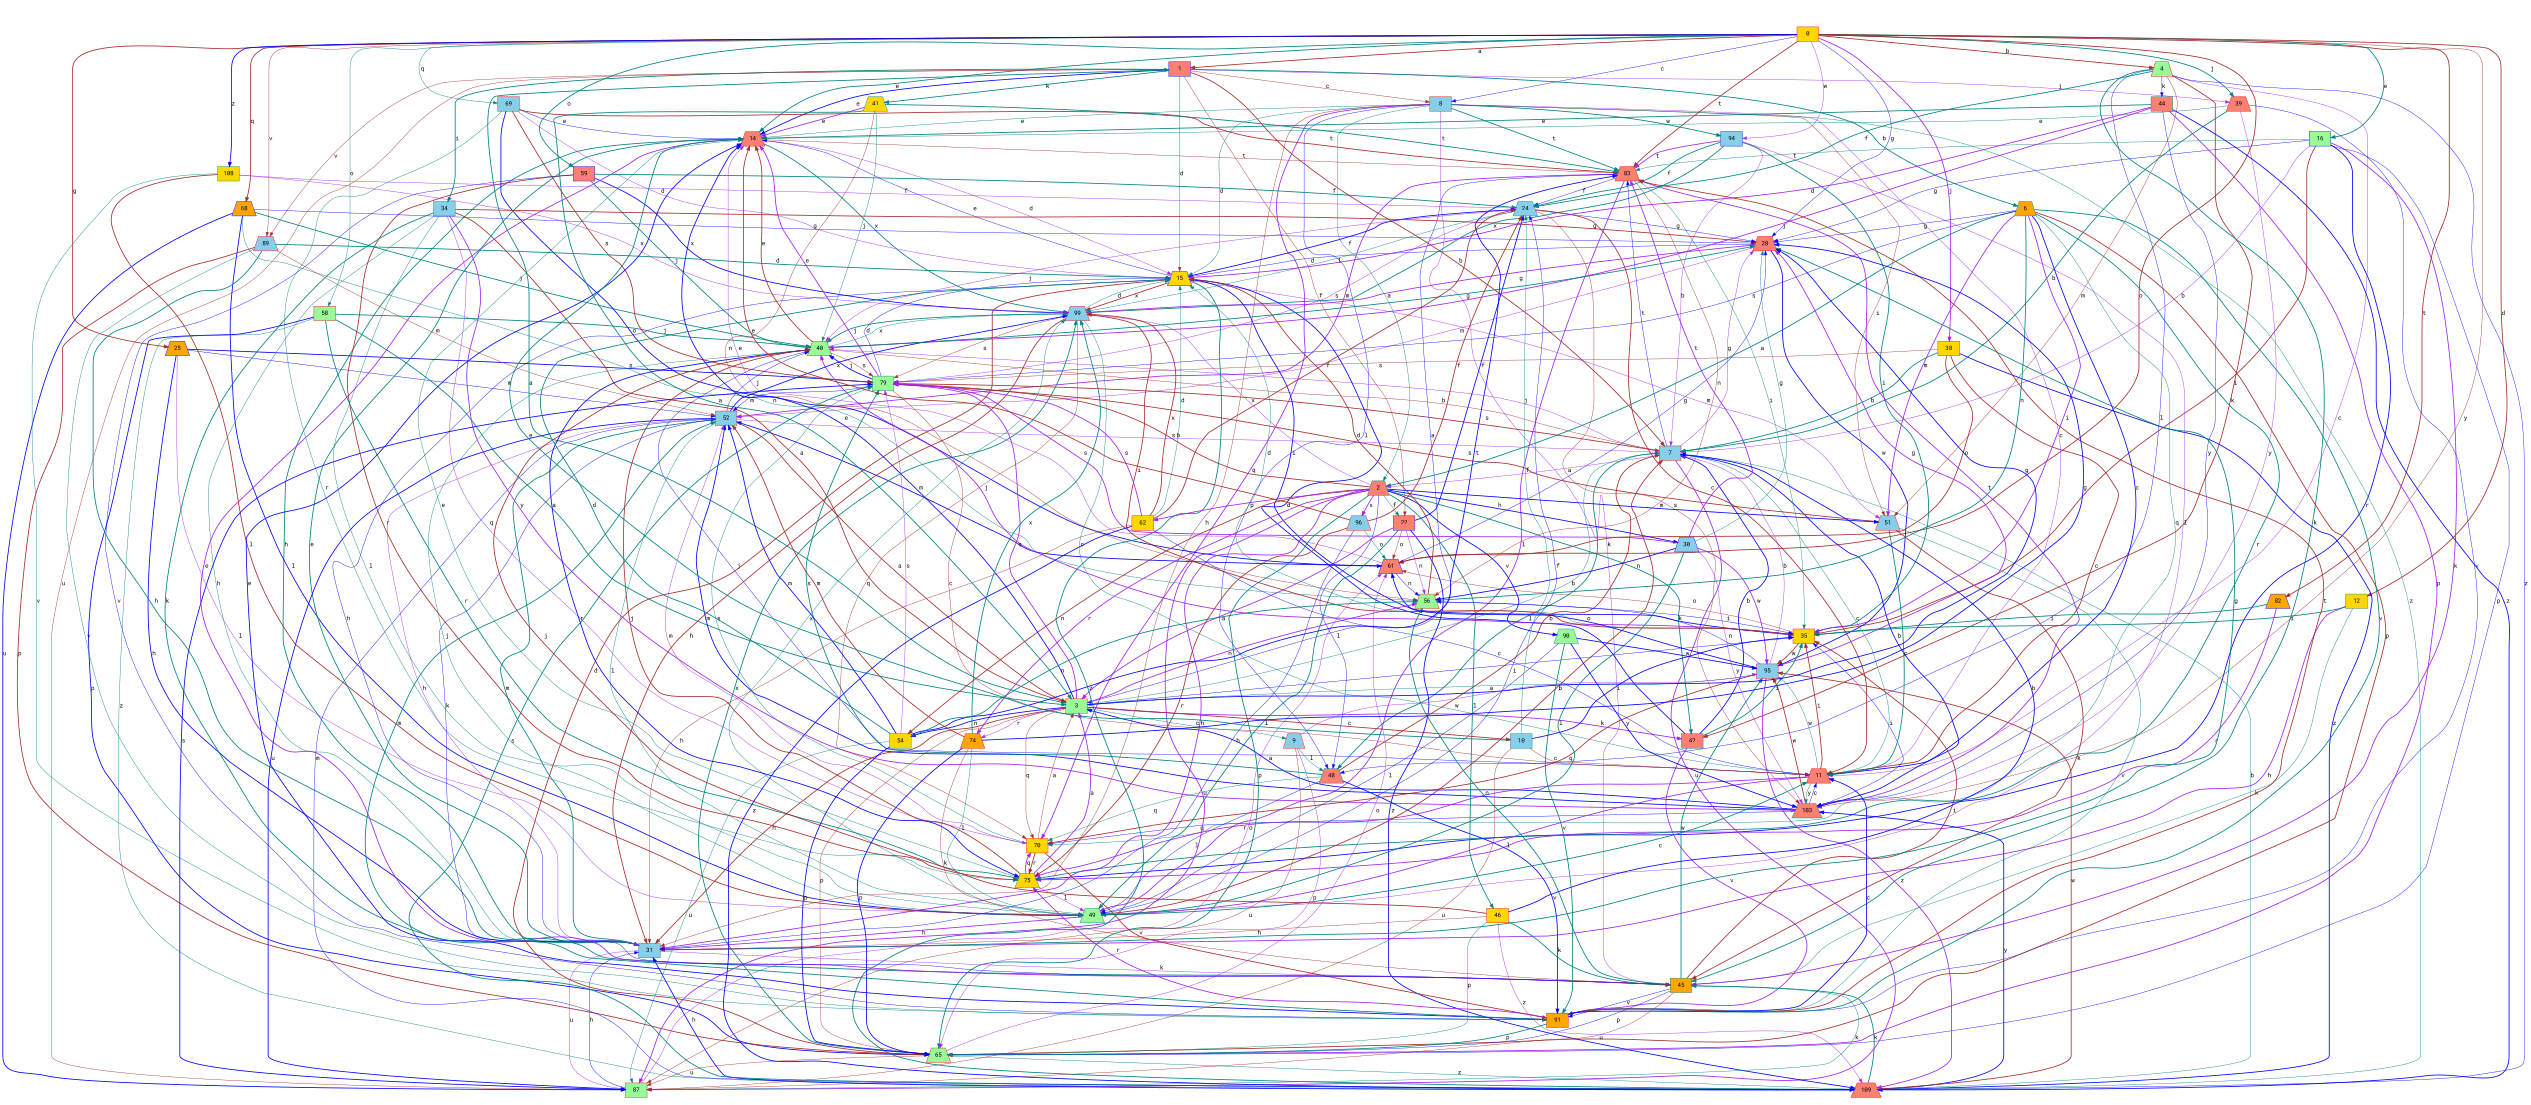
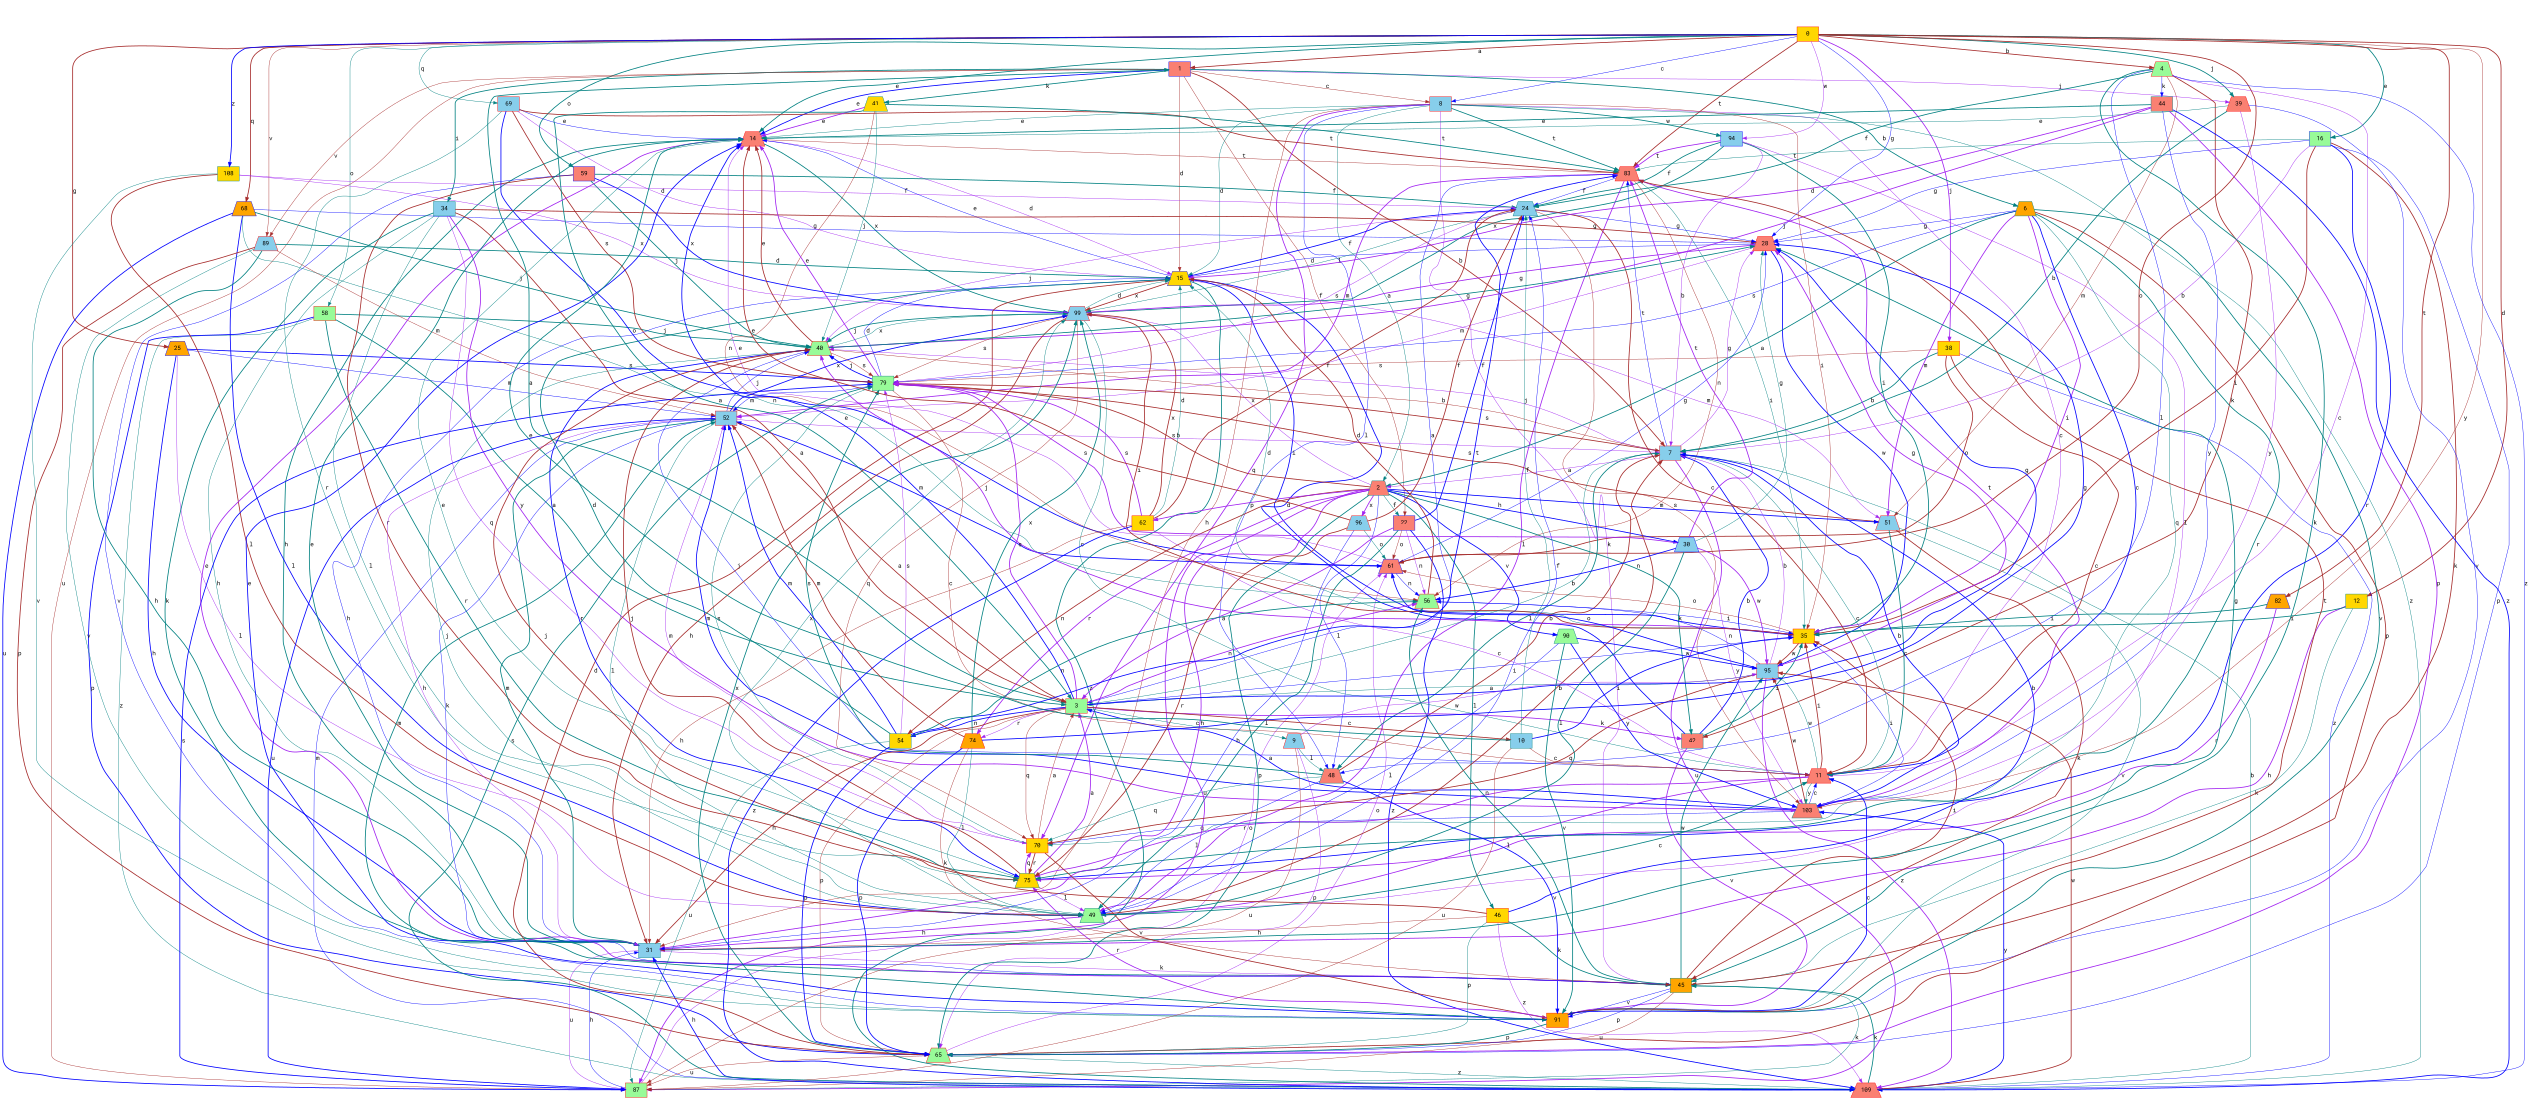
edge "8" -> "51": now "8" -> "35"
edge "6" -> "56": removed, label "n"
edge "62" -> "11": color blue -> purple
edge "16" -> "45": color purple -> brown
edge "38" -> "109": style bold -> solid
